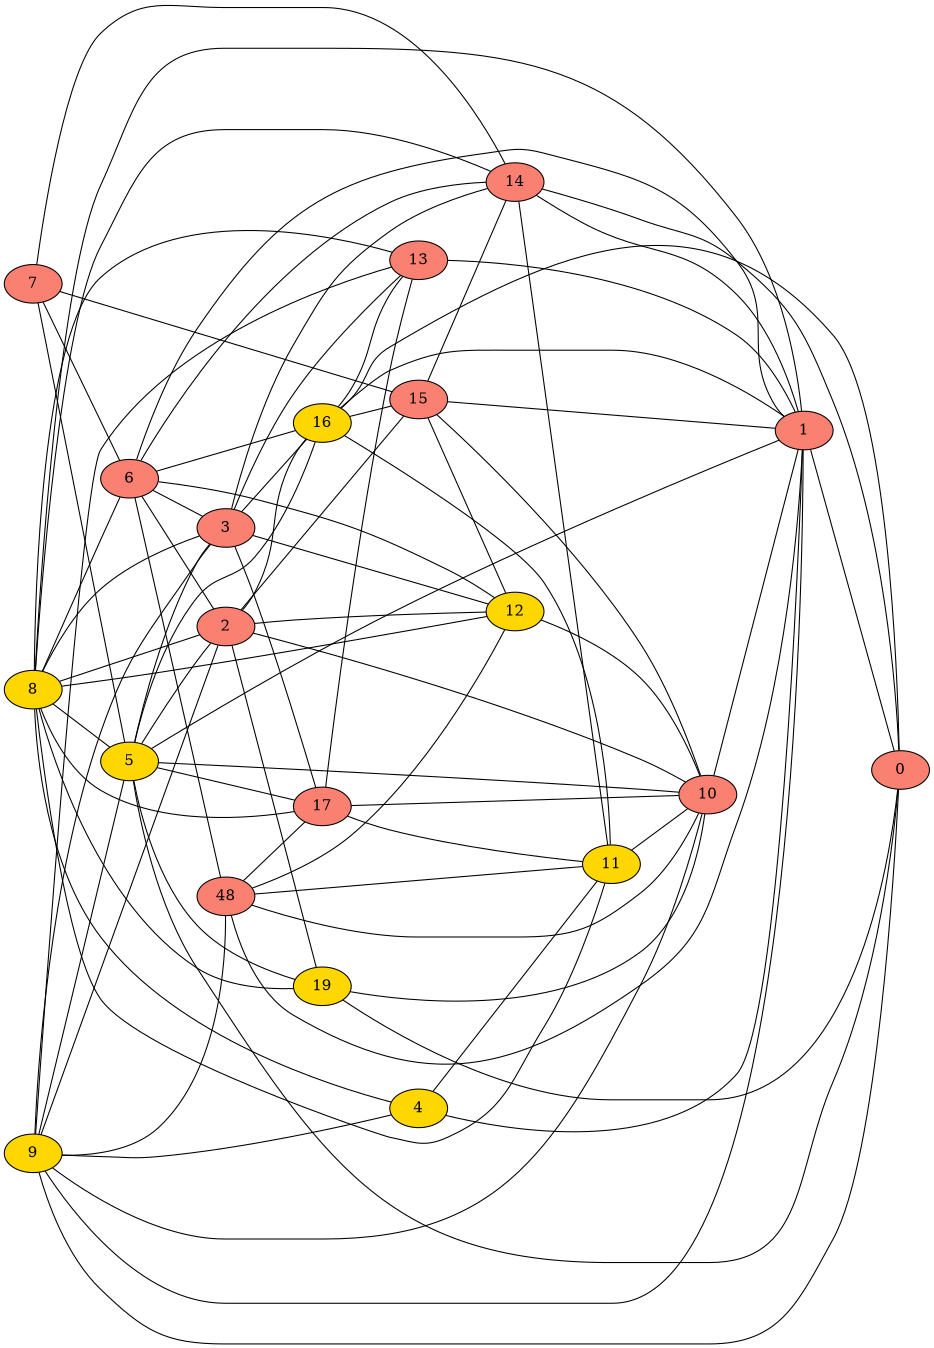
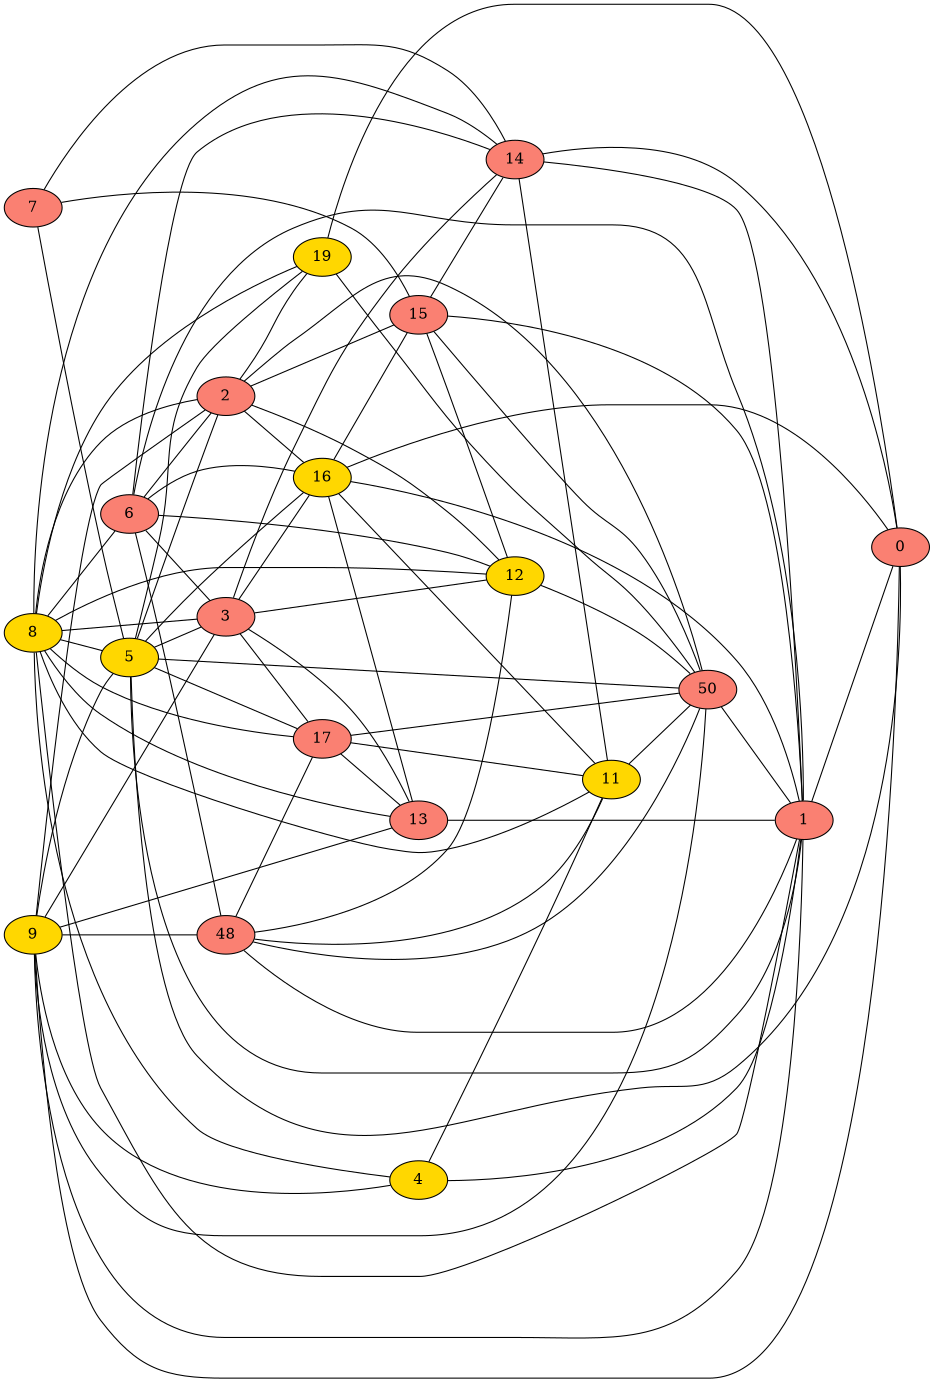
edge "7" -- "6": removed
node "10": label "10" -> "50"
